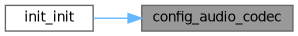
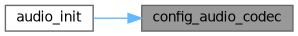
node "init_init": label "init_init" -> "audio_init"
